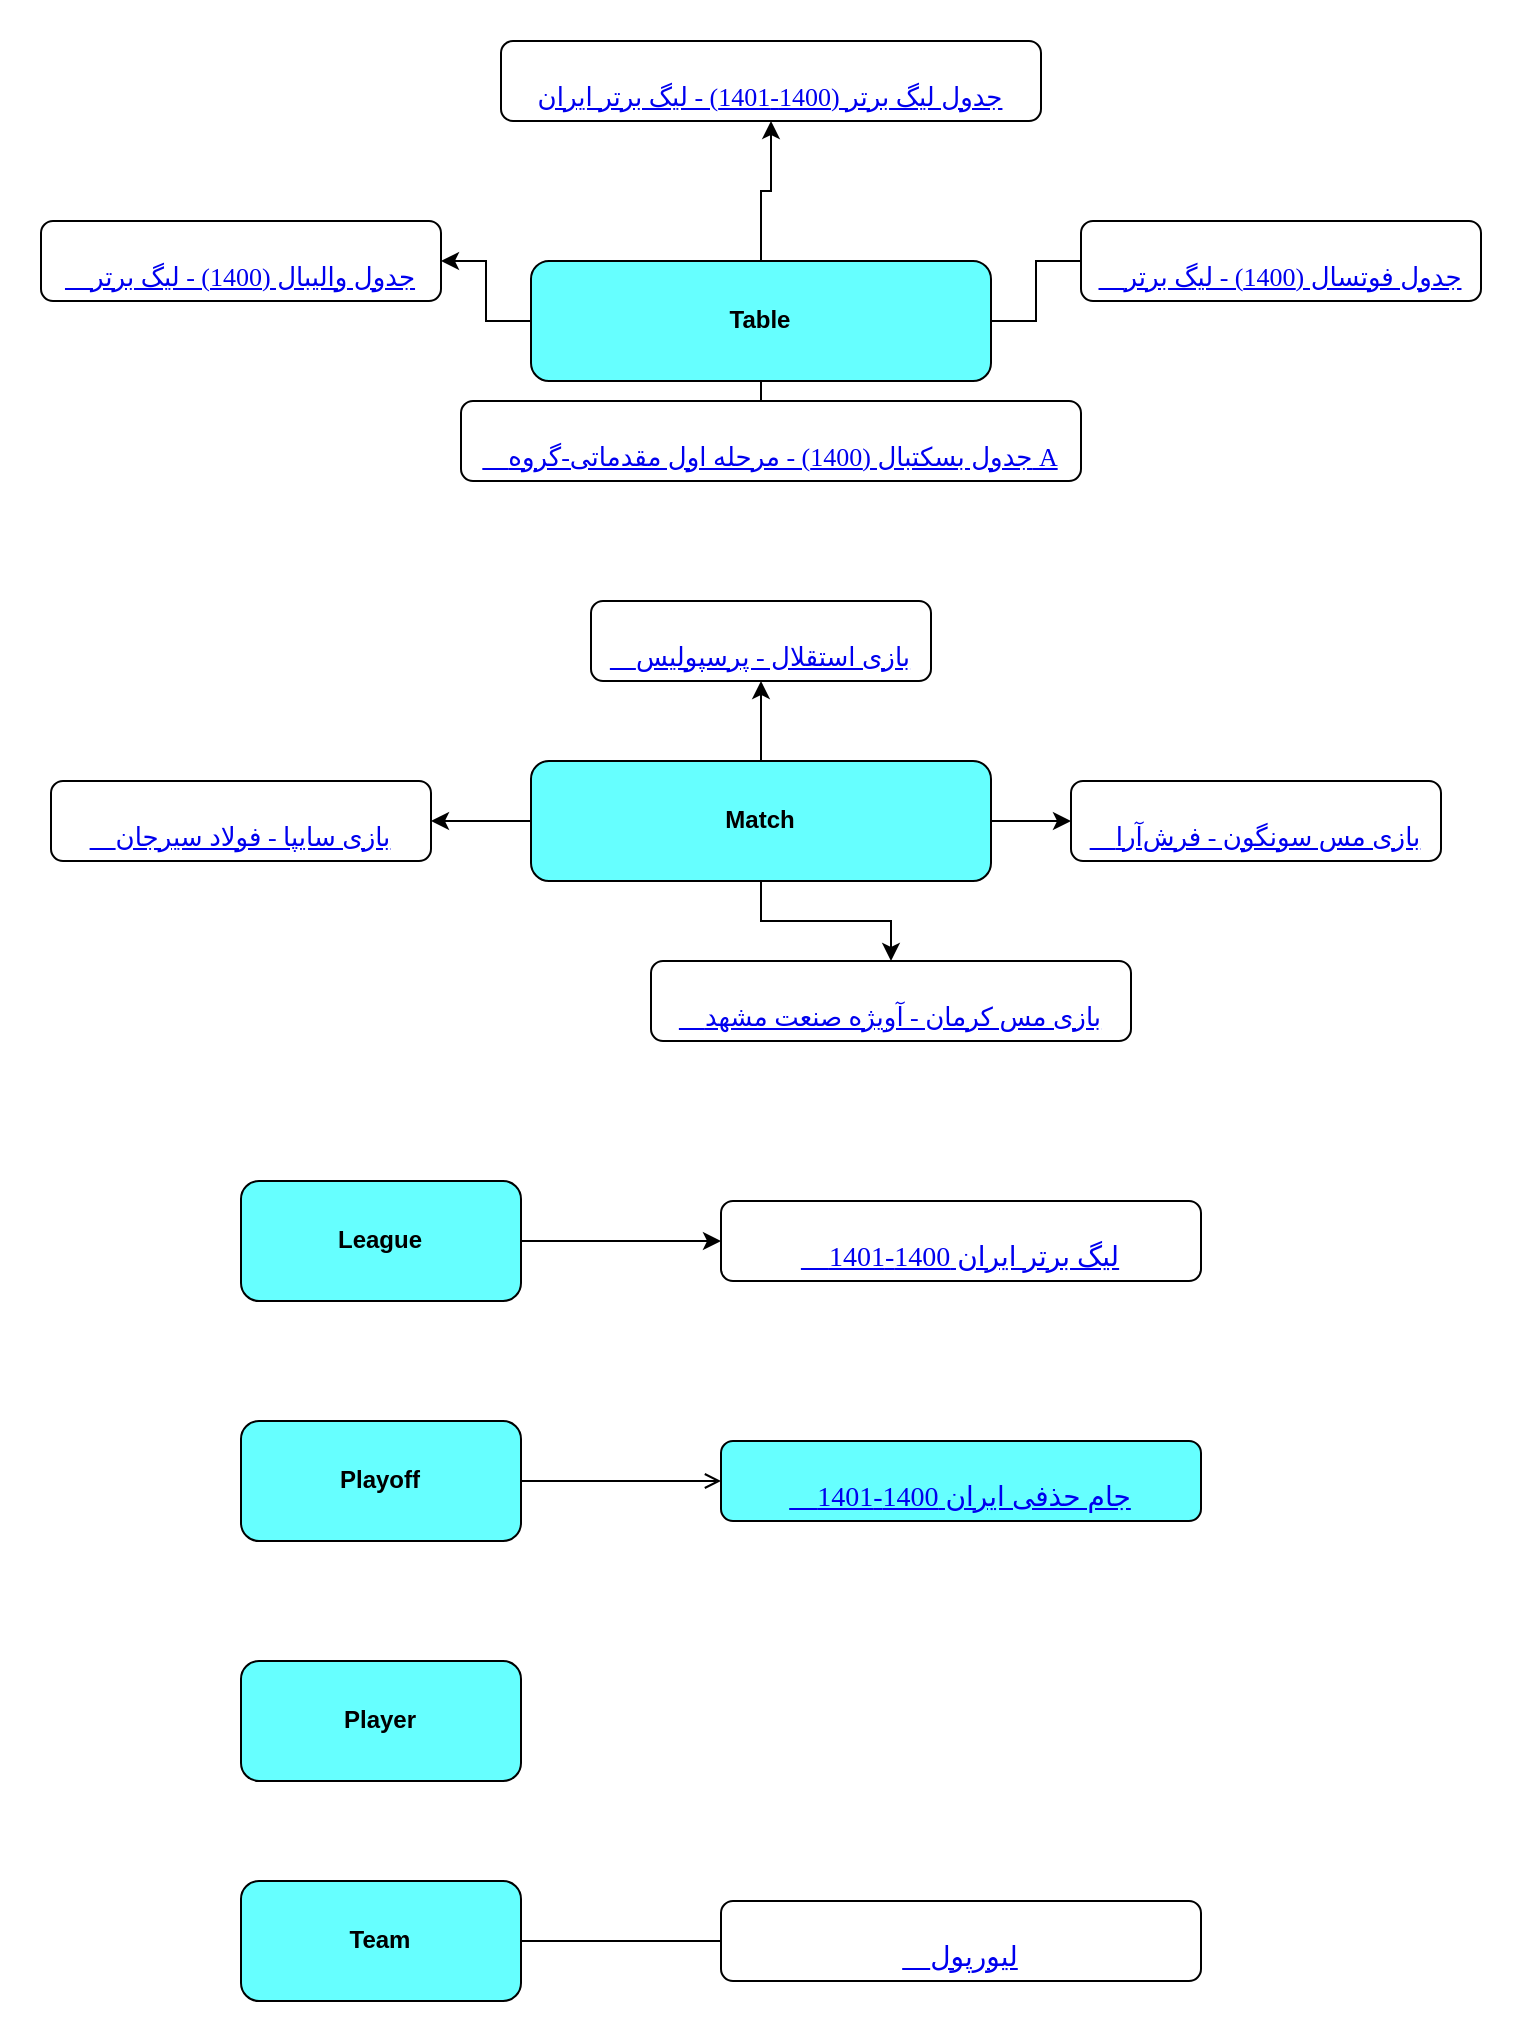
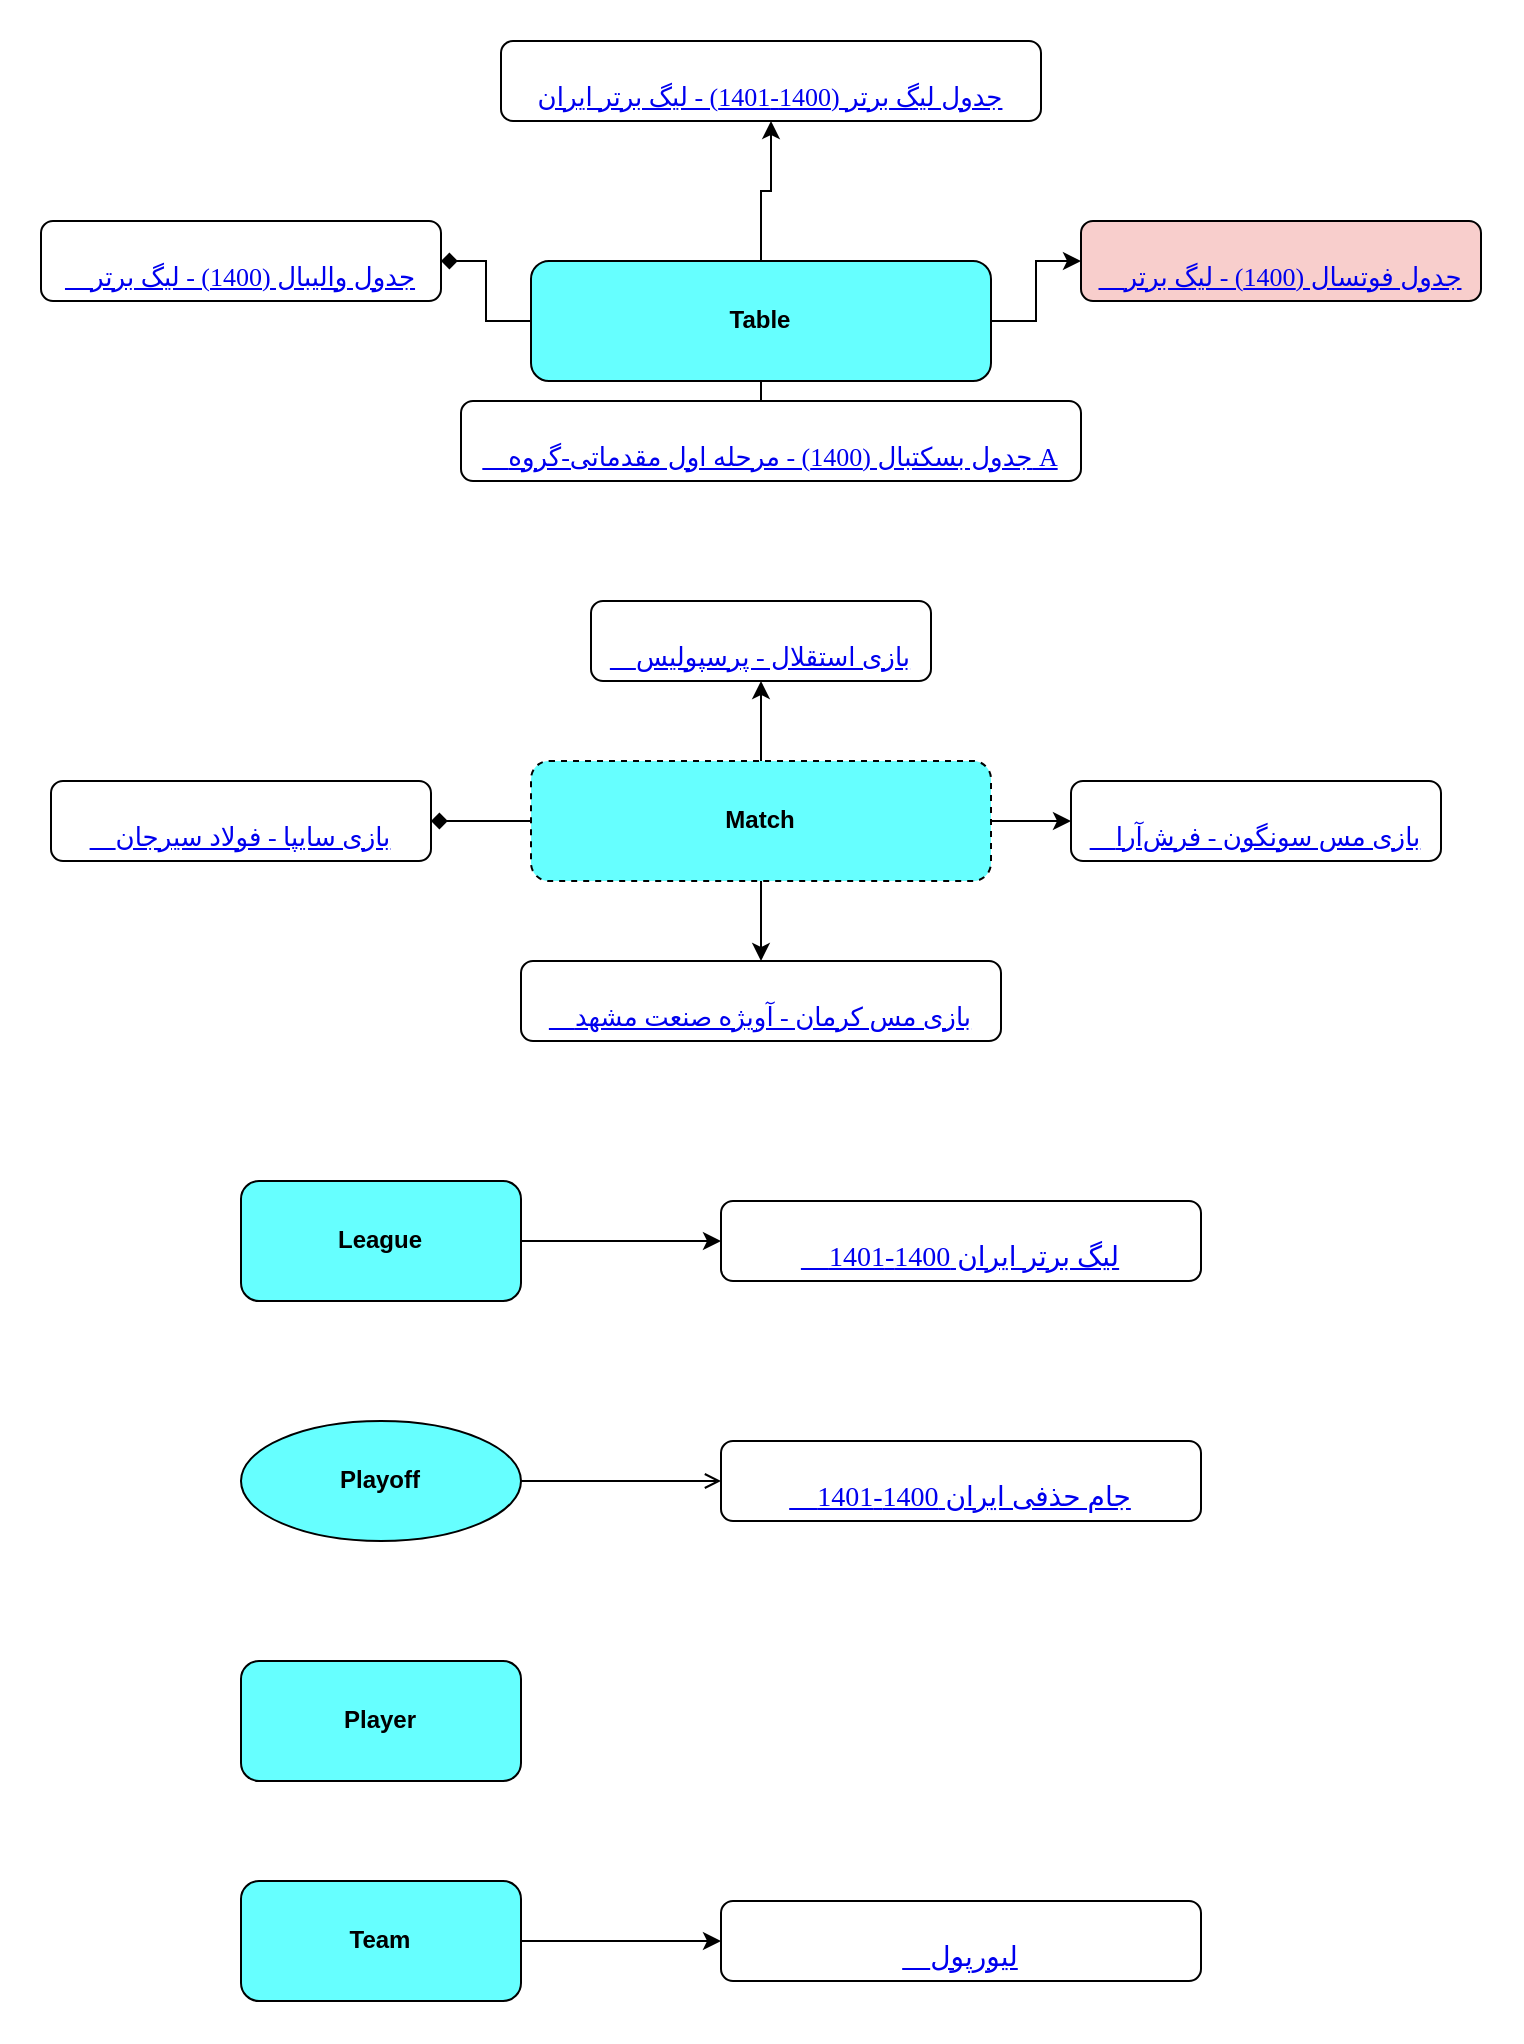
edge "Table" -> "جدول والیبال (1400) - لیگ برتر": arrowhead classic -> diamond
edge "جدول فوتسال (1400) - لیگ برتر" -- "Table": arrowhead none -> classic
node "جدول فوتسال (1400) - لیگ برتر": fillcolor #ffffff -> #f8cecc
edge "Match" -> "بازی سایپا - فولاد سیرجان": arrowhead classic -> diamond
node "Match": style solid -> dashed
node "بازی مس کرمان - آویژه صنعت مشهد": moved (891, 1001) -> (761, 1001)
node "Playoff": shape rounded rectangle -> ellipse
node "جام حذفی ایران 1400-1401": fillcolor #66ffff -> #ffffff
edge "Team" -- "لیورپول": arrowhead none -> classic
